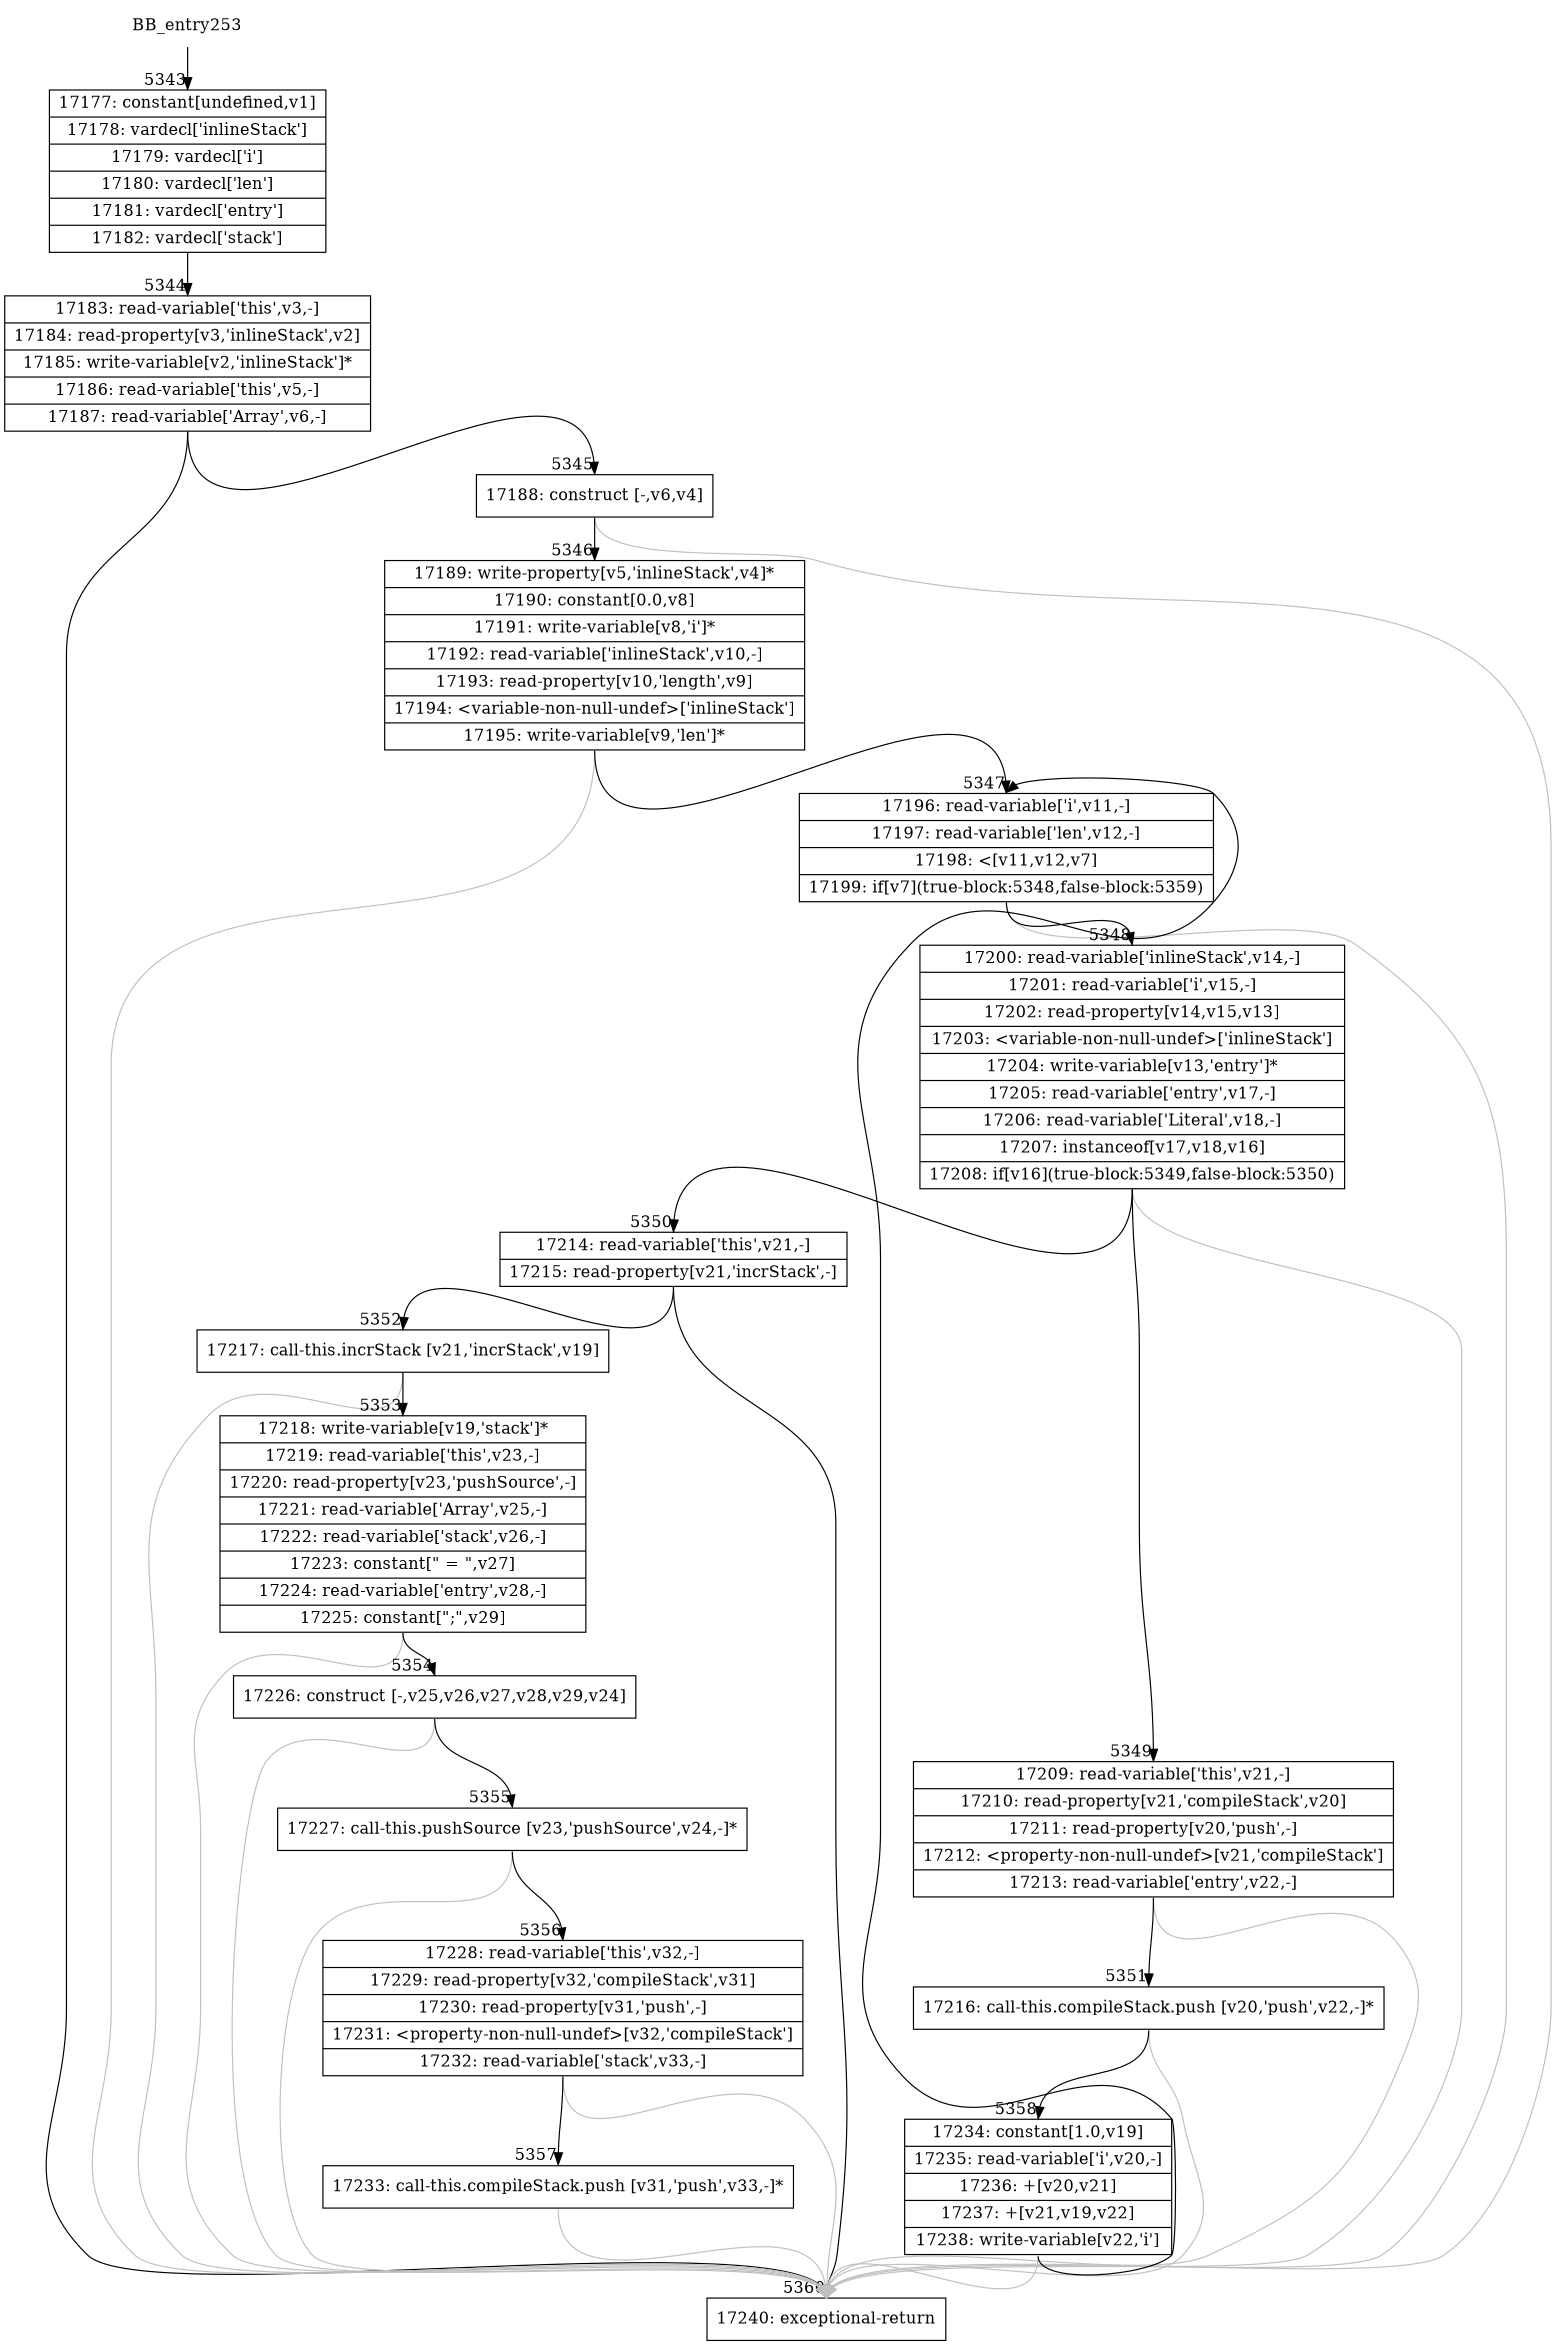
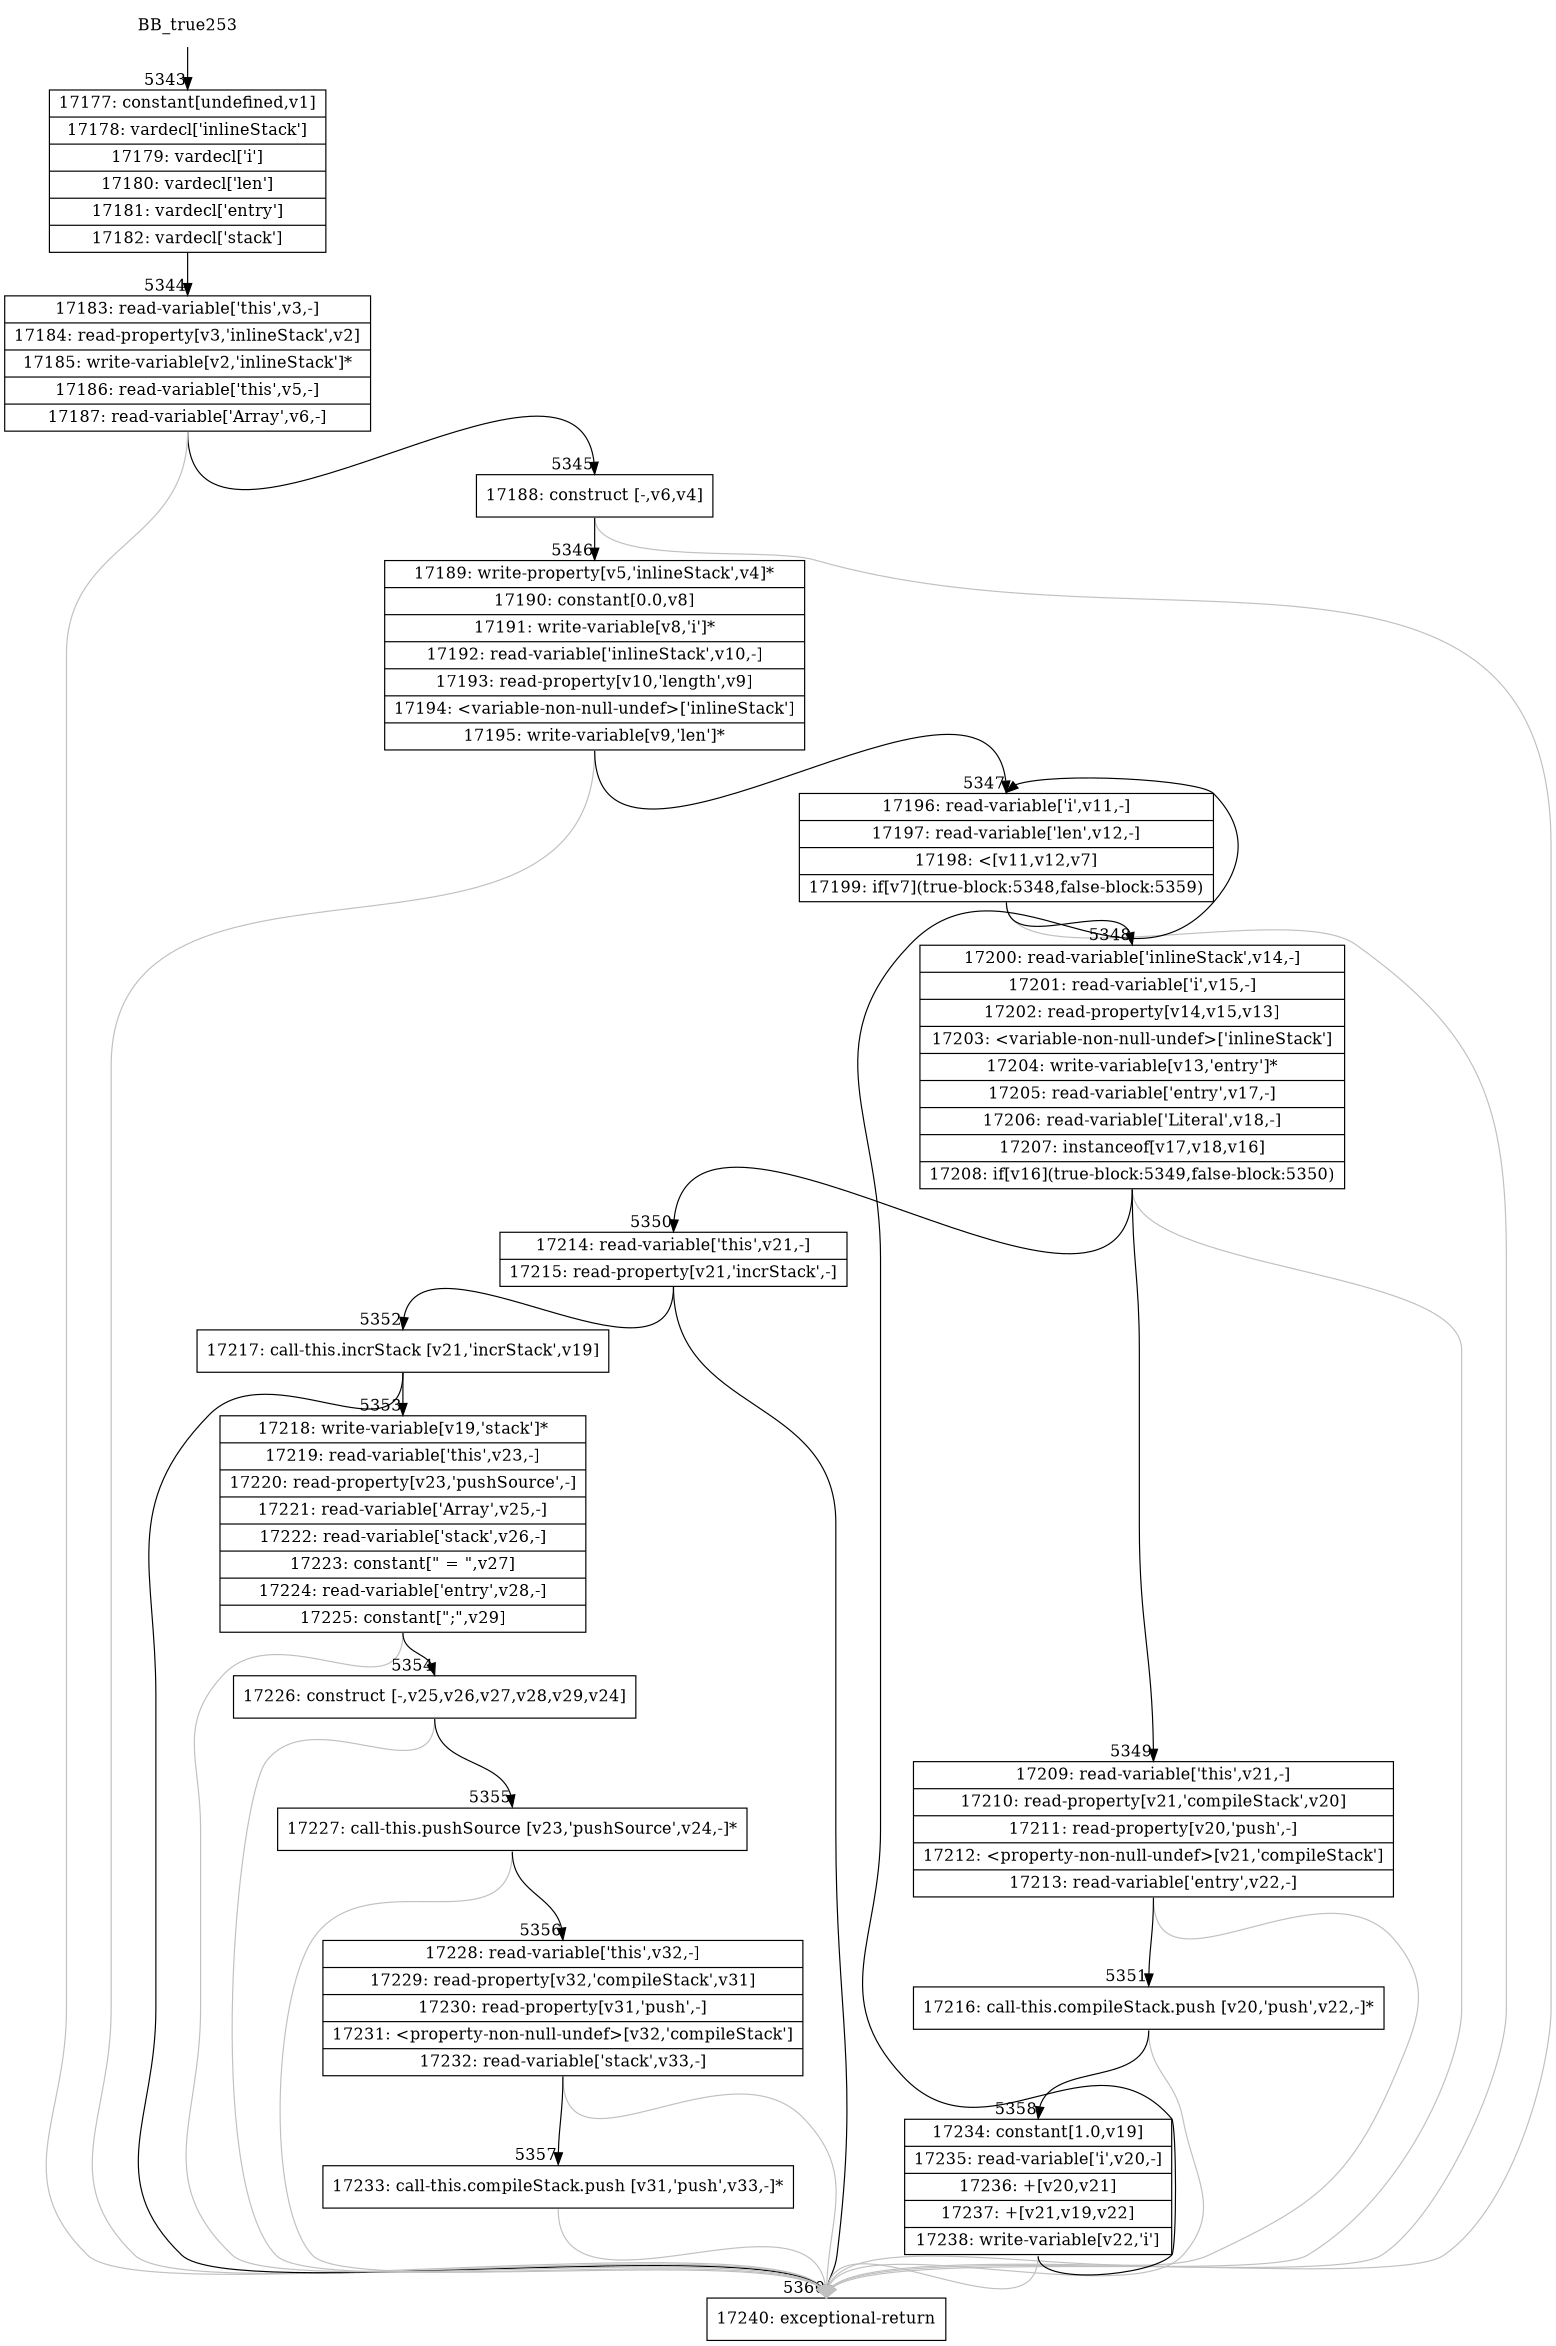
node "BB_entry253": label "BB_entry253" -> "BB_true253"
edge "17183: read-variable['this',v3,-]" -> "17240: exceptional-return": color black -> gray
edge "17217: call-this.incrStack [v21,'incrStack',v19]" -> "17240: exceptional-return": color gray -> black
